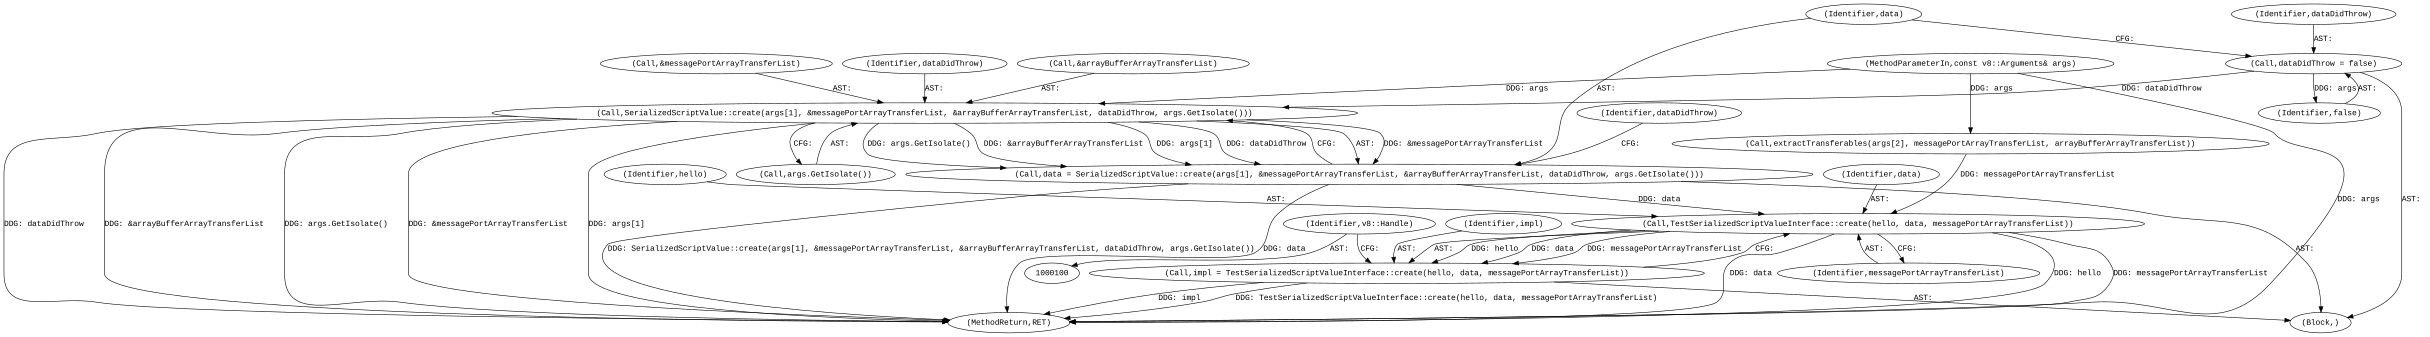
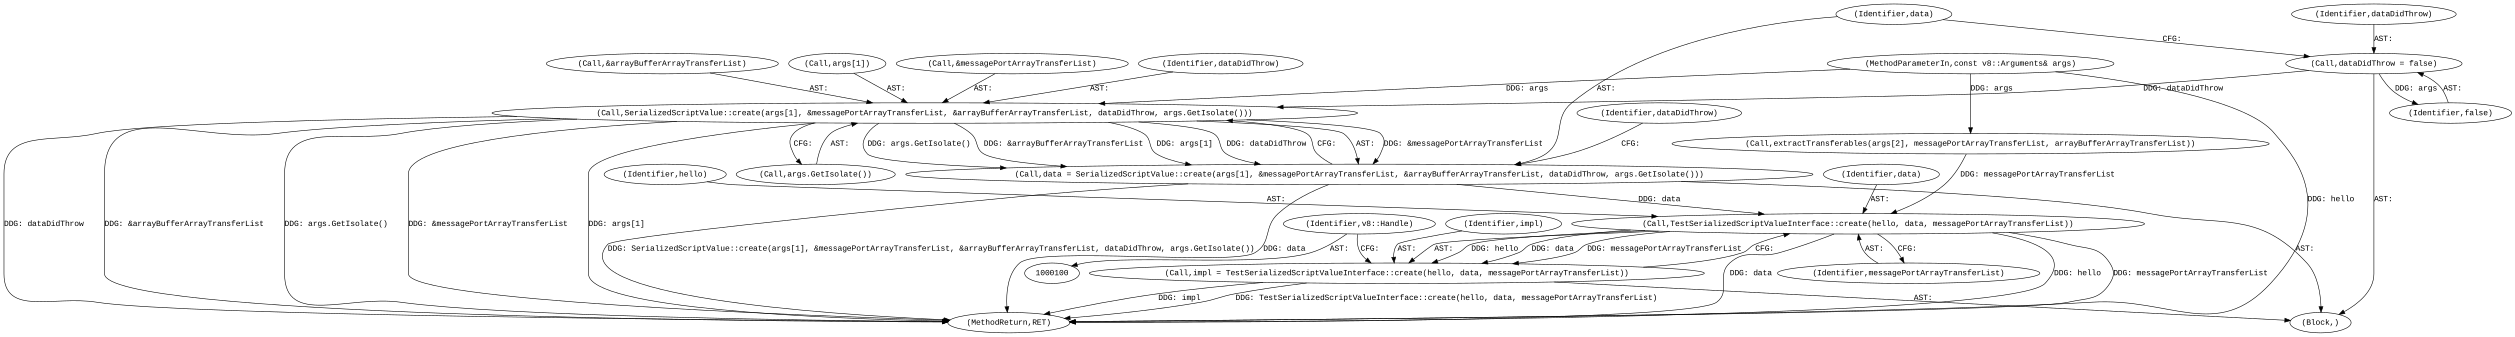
node "(Call,args[1])": added
edge "(MethodParameterIn,const v8::Arguments& args)" -> "(MethodReturn,RET)": label "DDG: args" -> "DDG: hello"
